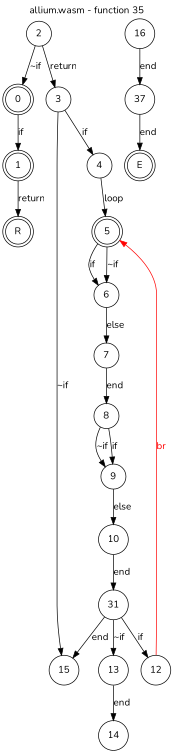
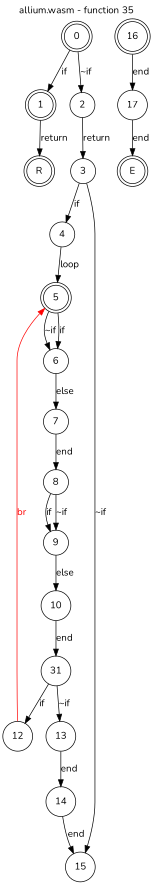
node "16": shape circle -> doublecircle
edge "2" -> "0": reversed
node "37": label "37" -> "17"
edge "31" -> "15": now "14" -> "15"
